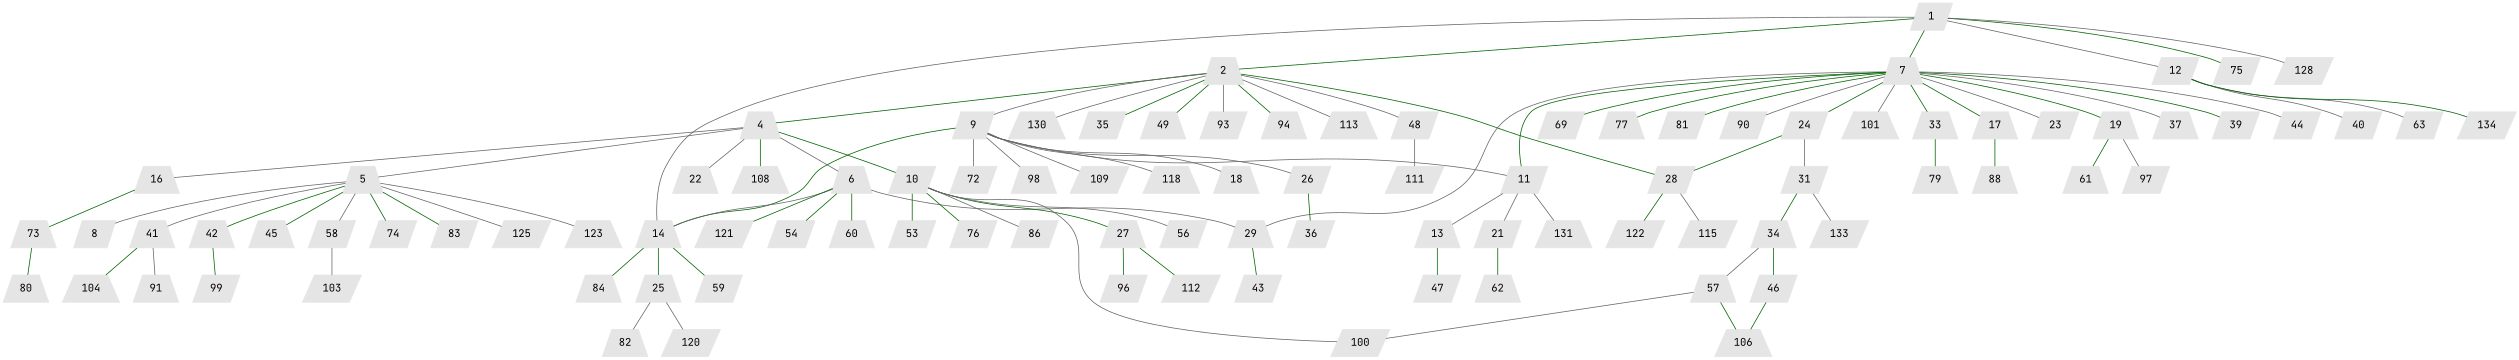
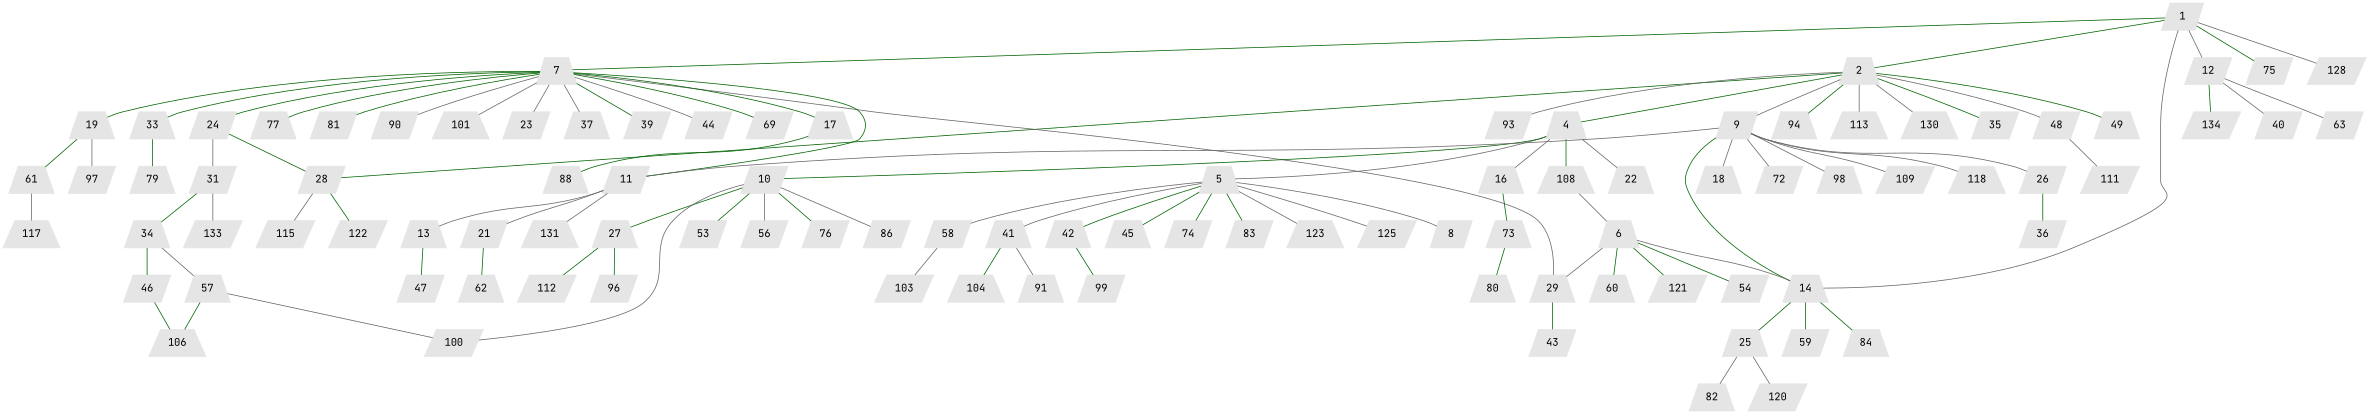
edge "4" -- "6": now "108" -- "6"
node "117": added
